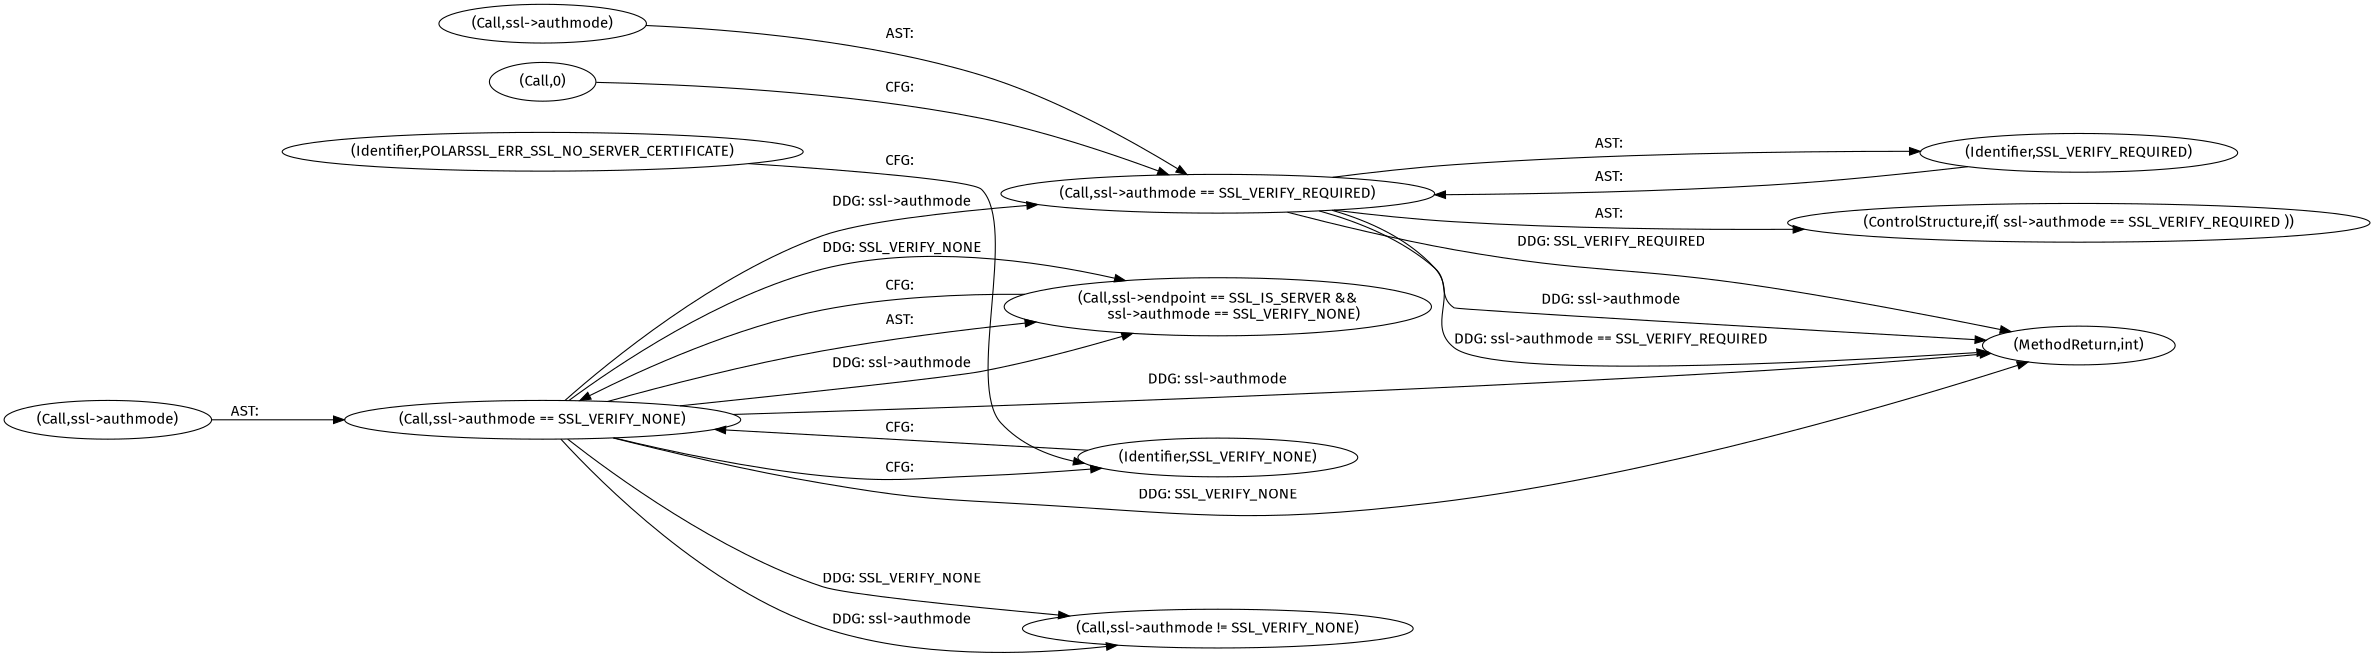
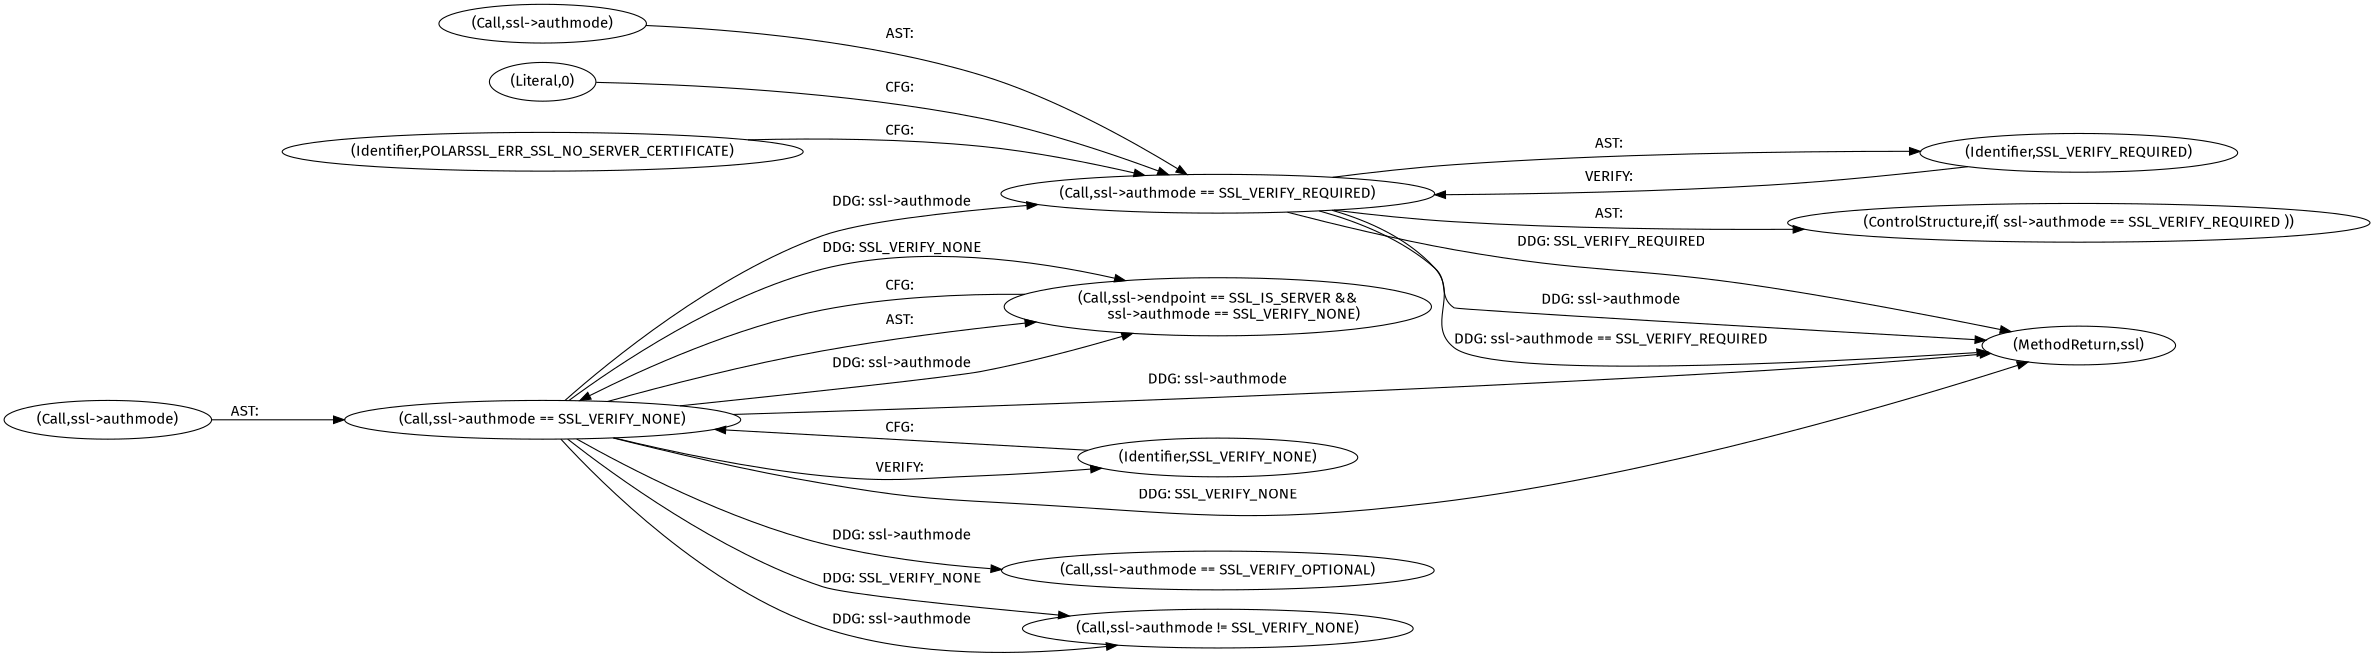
node "(Call,0)": label "(Call,0)" -> "(Literal,0)"
edge "(Identifier,SSL_VERIFY_REQUIRED)" -> "(Call,ssl->authmode == SSL_VERIFY_REQUIRED)": label "AST: " -> "VERIFY: "
edge "(Identifier,POLARSSL_ERR_SSL_NO_SERVER_CERTIFICATE)" -> "(Identifier,SSL_VERIFY_NONE)": now "(Identifier,POLARSSL_ERR_SSL_NO_SERVER_CERTIFICATE)" -> "(Call,ssl->authmode == SSL_VERIFY_REQUIRED)"
node "(MethodReturn,int)": label "(MethodReturn,int)" -> "(MethodReturn,ssl)"
edge "(Call,ssl->authmode == SSL_VERIFY_NONE)" -> "(Identifier,SSL_VERIFY_NONE)": label "CFG: " -> "VERIFY: "
node "(Call,ssl->authmode == SSL_VERIFY_OPTIONAL)": added
